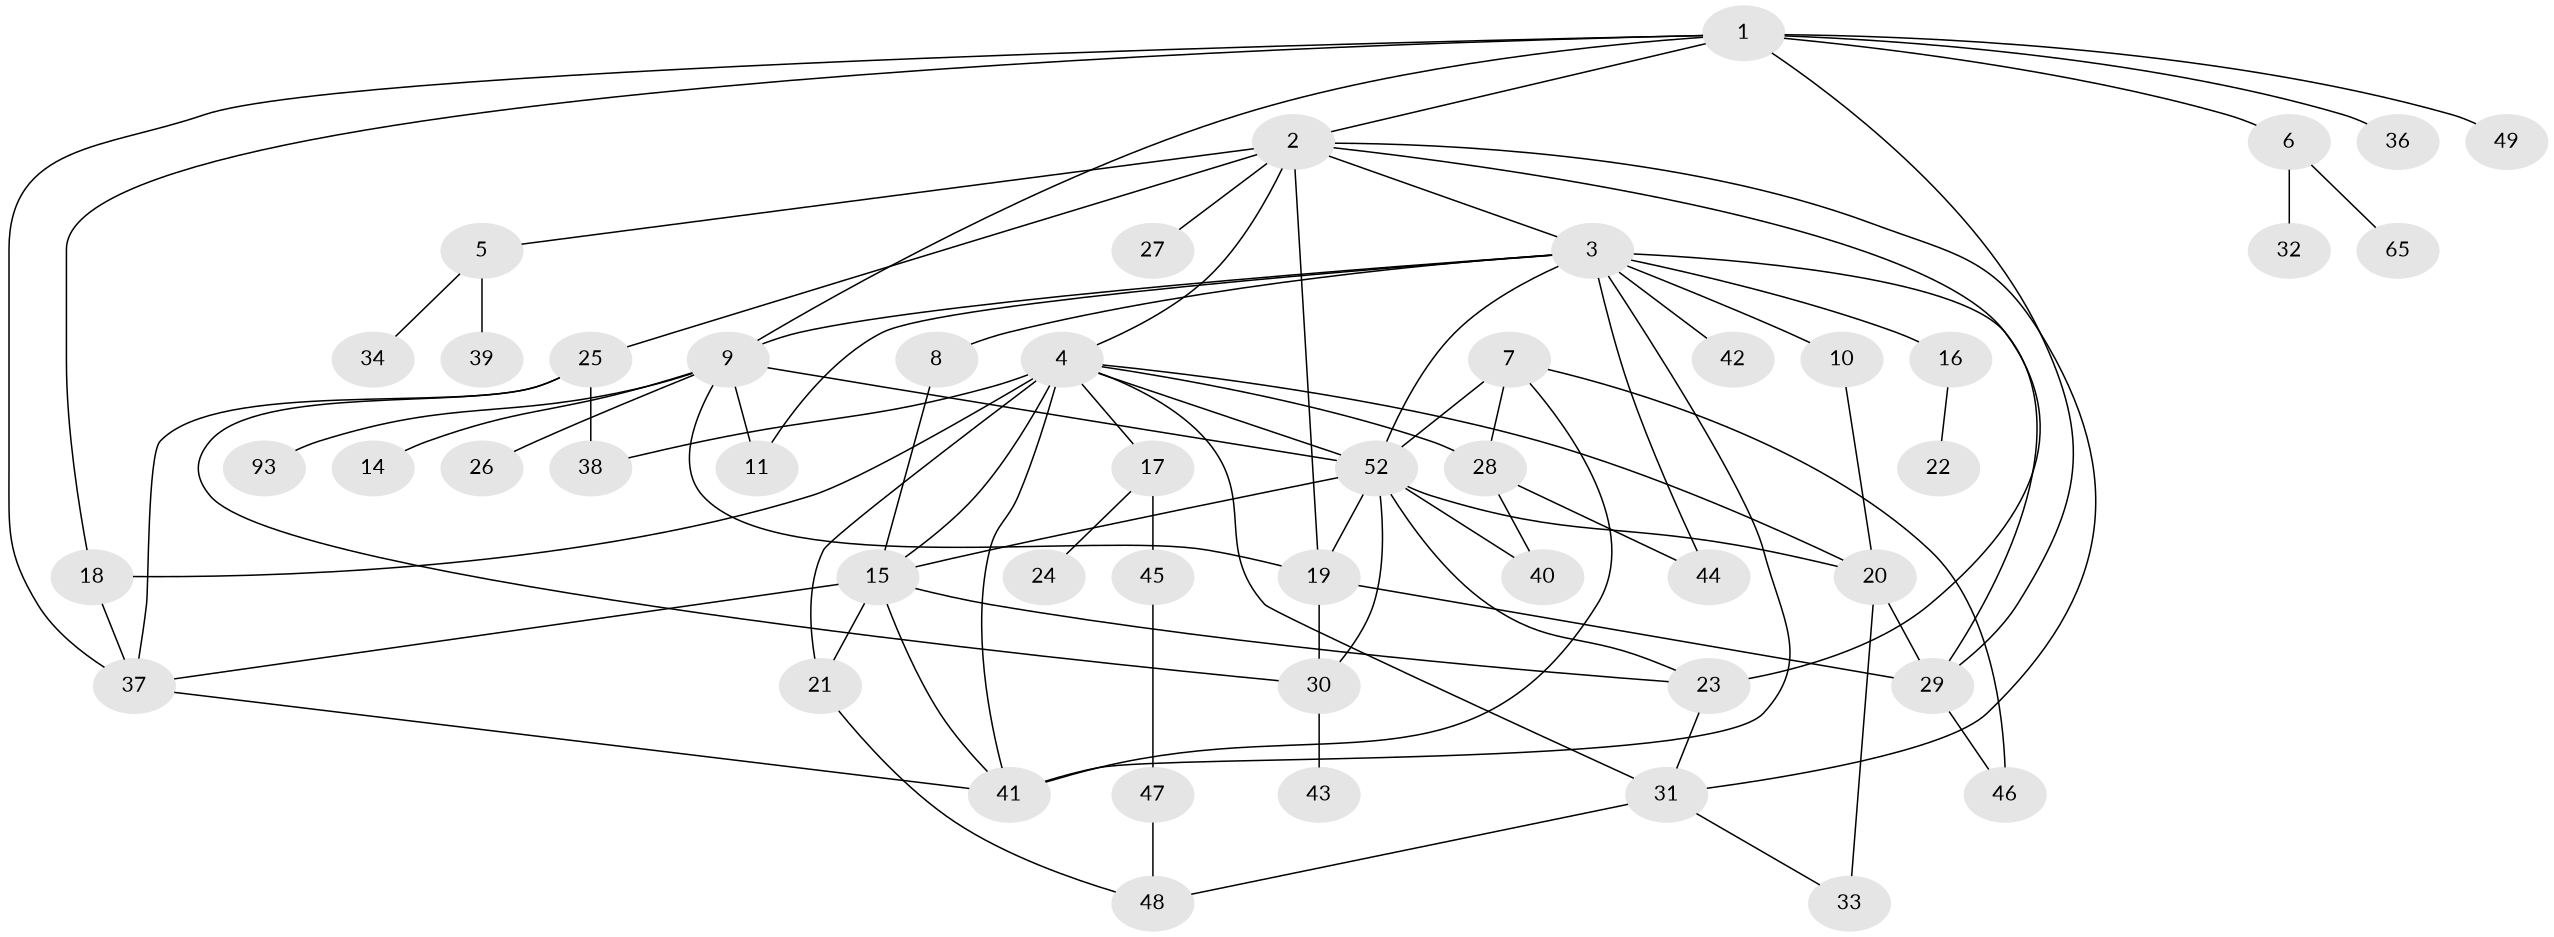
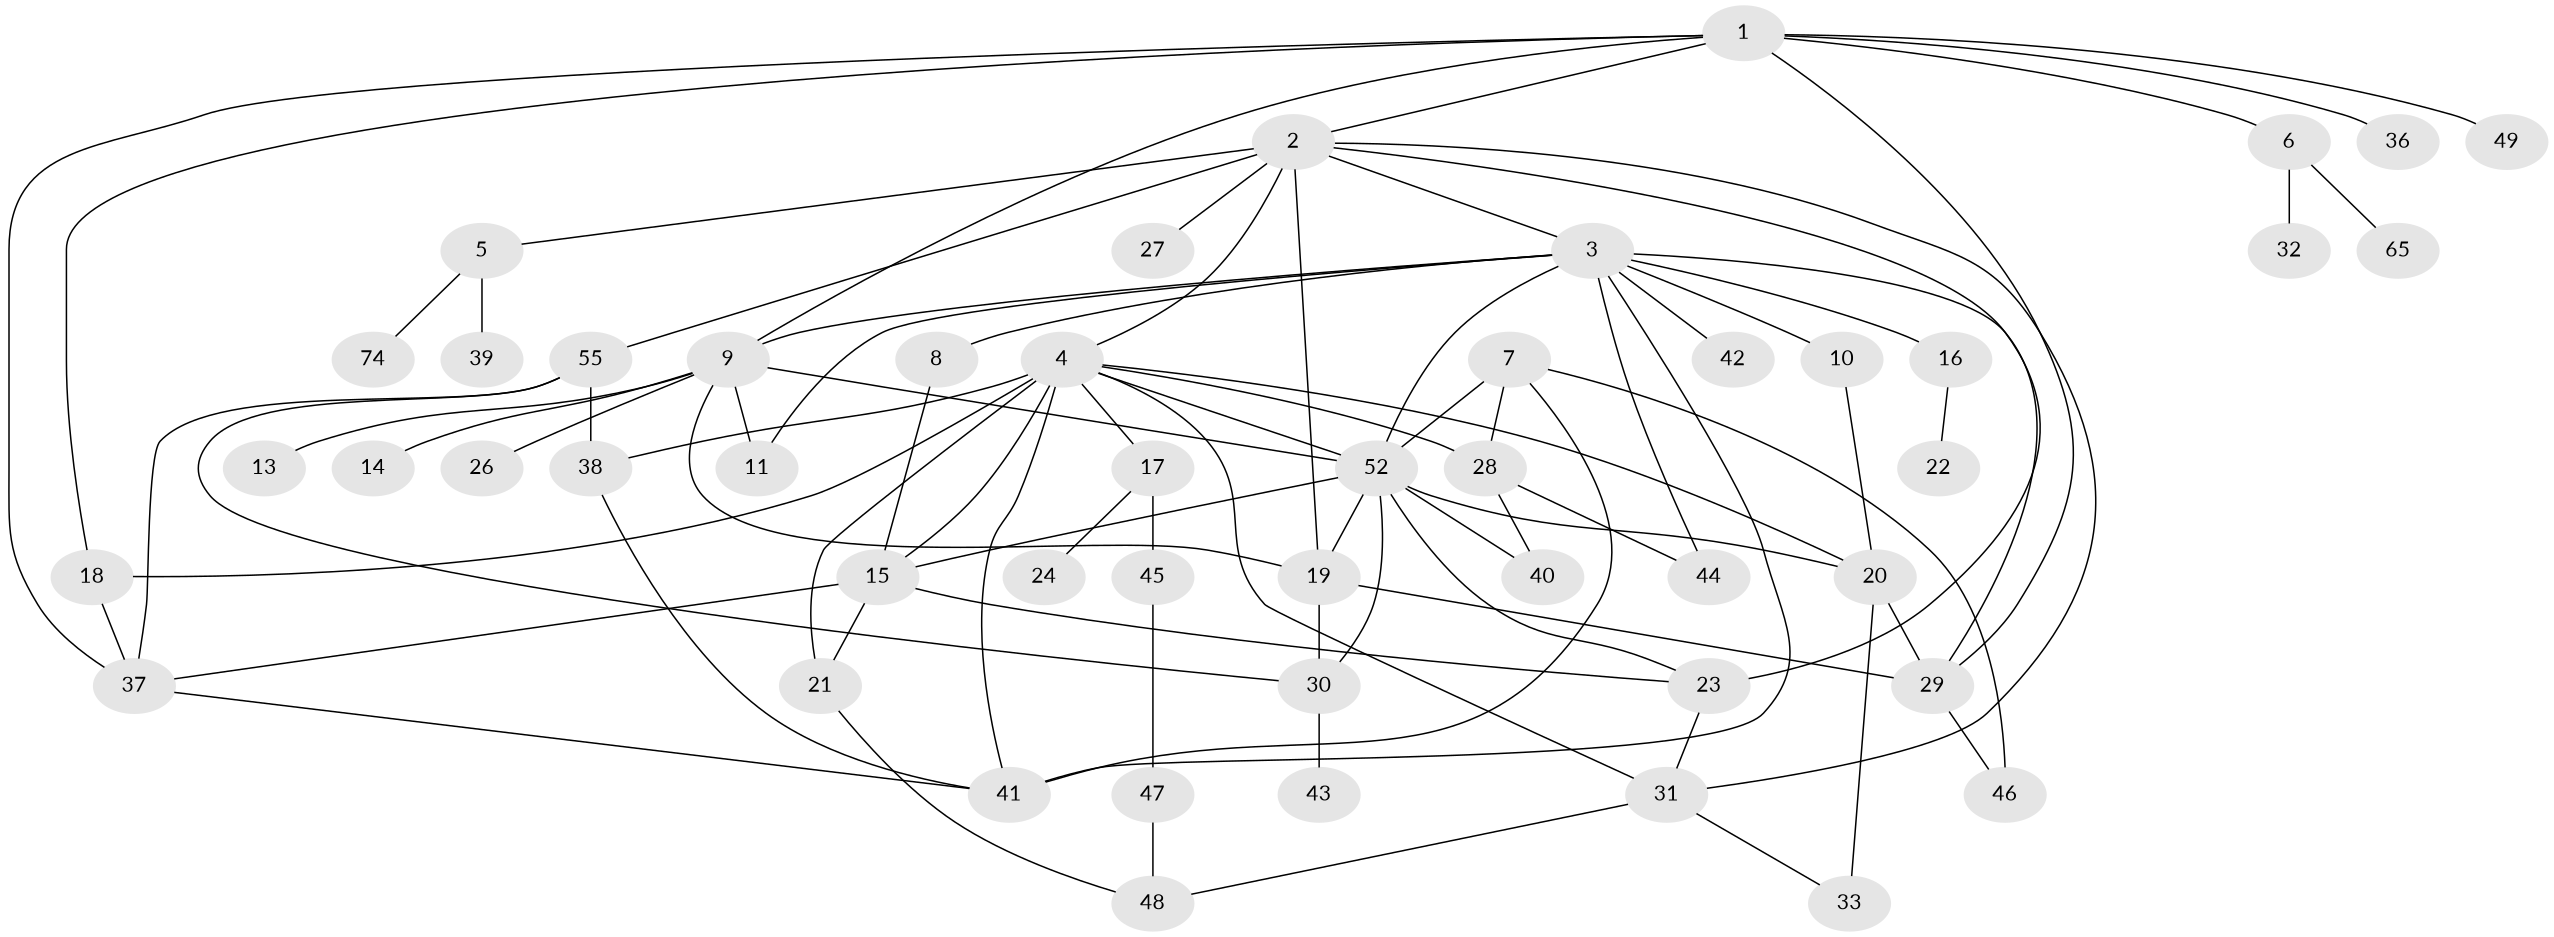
node "34": label "34" -> "74"
node "25": label "25" -> "55"
node "93": label "93" -> "13"
edge "15" -- "41": now "38" -- "41"
